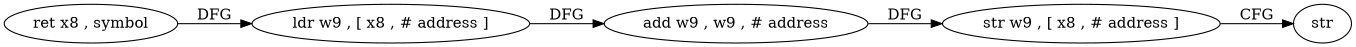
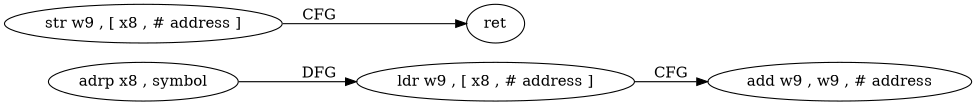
edge "ldr w9 , [ x8 , # address ]" -> "add w9 , w9 , # address": label "DFG" -> "CFG"
node "ret x8 , symbol": label "ret x8 , symbol" -> "adrp x8 , symbol"
edge "add w9 , w9 , # address" -> "str w9 , [ x8 , # address ]": removed, label "DFG"
node "str": label "str" -> "ret"
